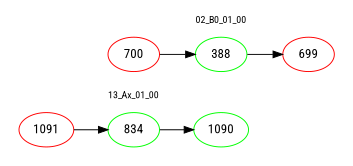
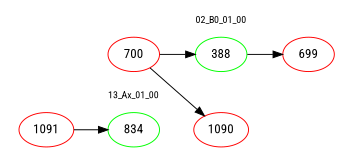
edge "834" -> "1090": now "700" -> "1090"
node "1090": color green -> red
